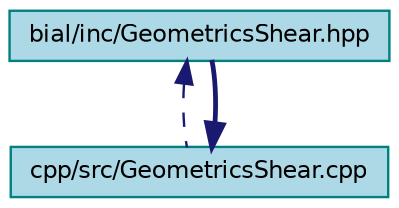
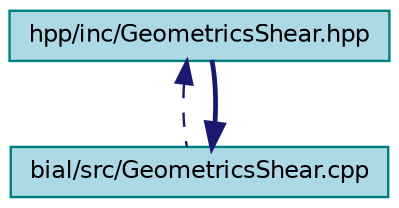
node "bial/inc/GeometricsShear.hpp": label "bial/inc/GeometricsShear.hpp" -> "hpp/inc/GeometricsShear.hpp"
node "cpp/src/GeometricsShear.cpp": label "cpp/src/GeometricsShear.cpp" -> "bial/src/GeometricsShear.cpp"
